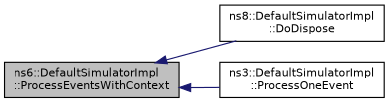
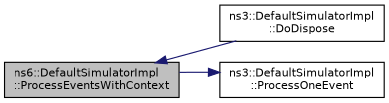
node "ns8::DefaultSimulatorImpl ::DoDispose": label "ns8::DefaultSimulatorImpl ::DoDispose" -> "ns3::DefaultSimulatorImpl ::DoDispose"
edge "ns3::DefaultSimulatorImpl ::ProcessOneEvent" -> "ns6::DefaultSimulatorImpl ::ProcessEventsWithContext": reversed
